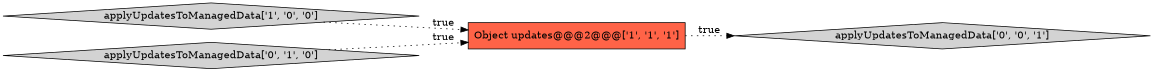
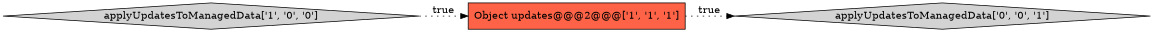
node "applyUpdatesToManagedData['0', '1', '0']": removed
